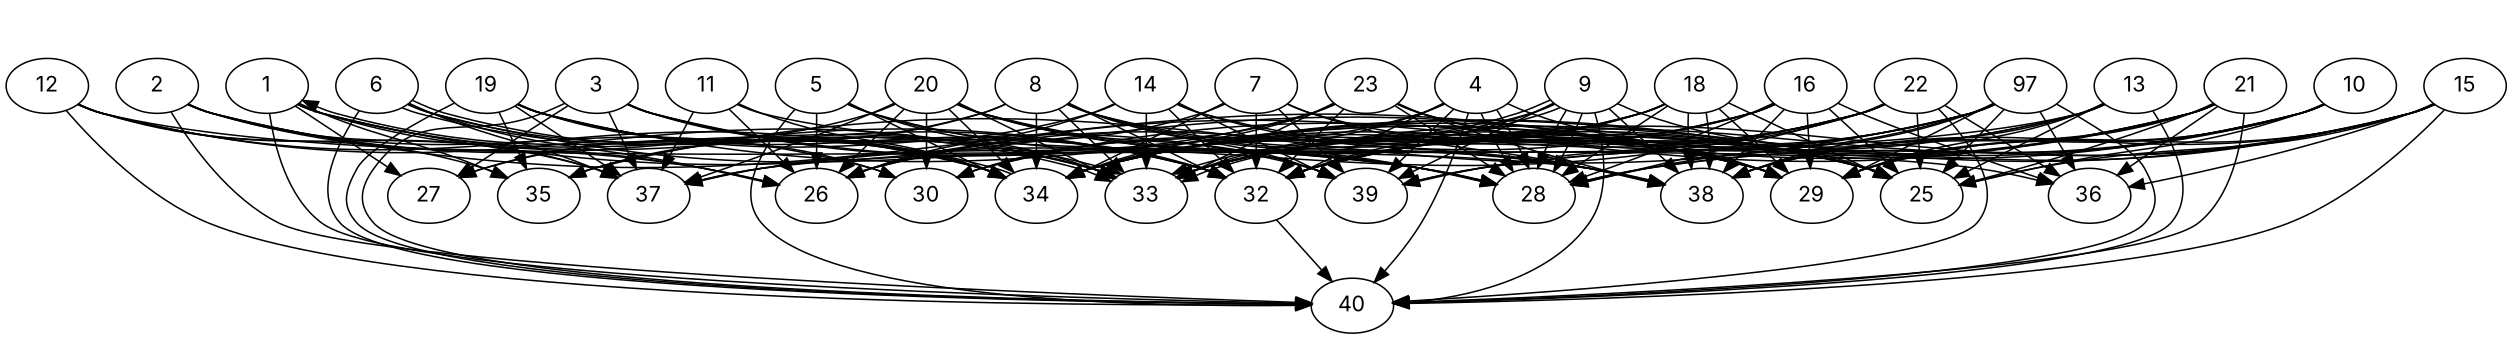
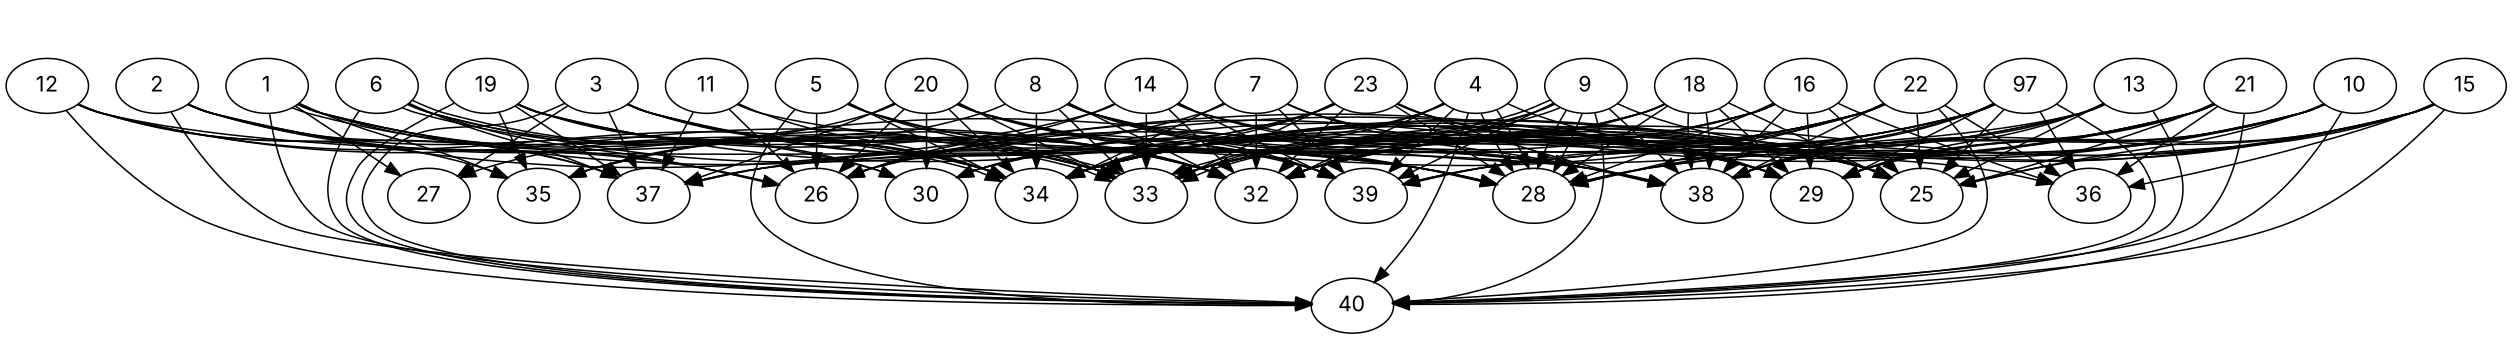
edge "22" -> "38": added
edge "34" -> "1": reversed
edge "8" -> "27": removed
edge "32" -> "40": now "10" -> "40"
